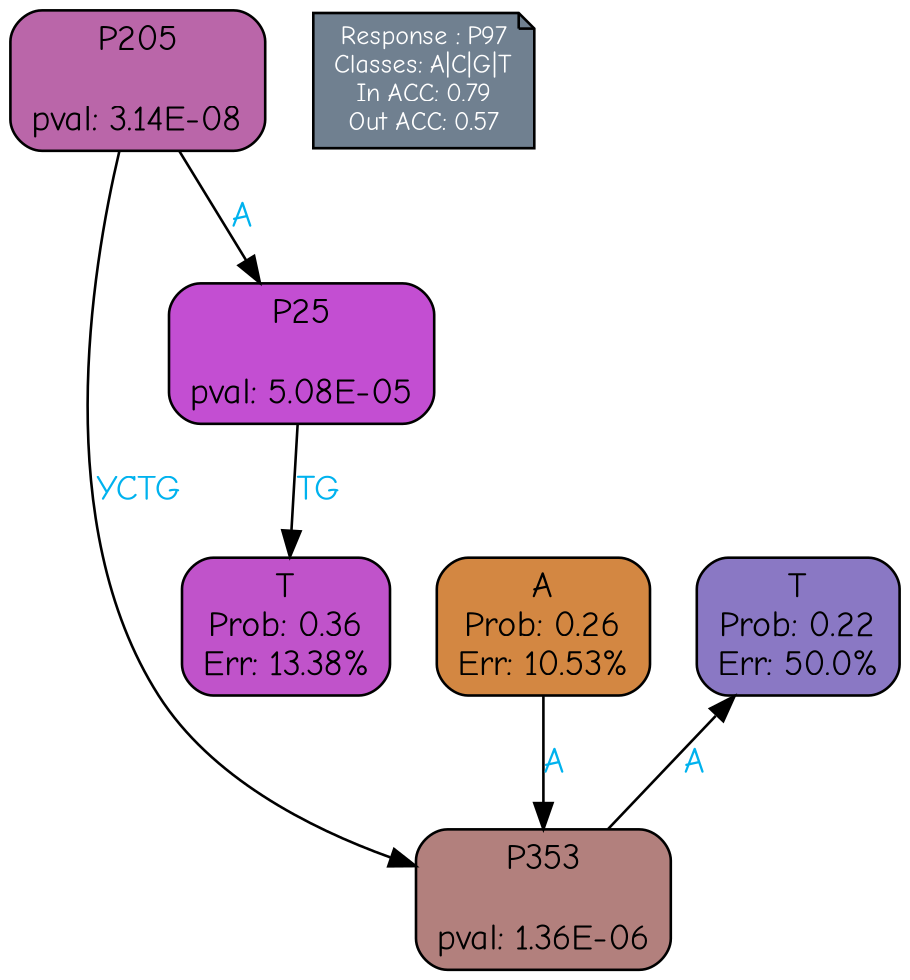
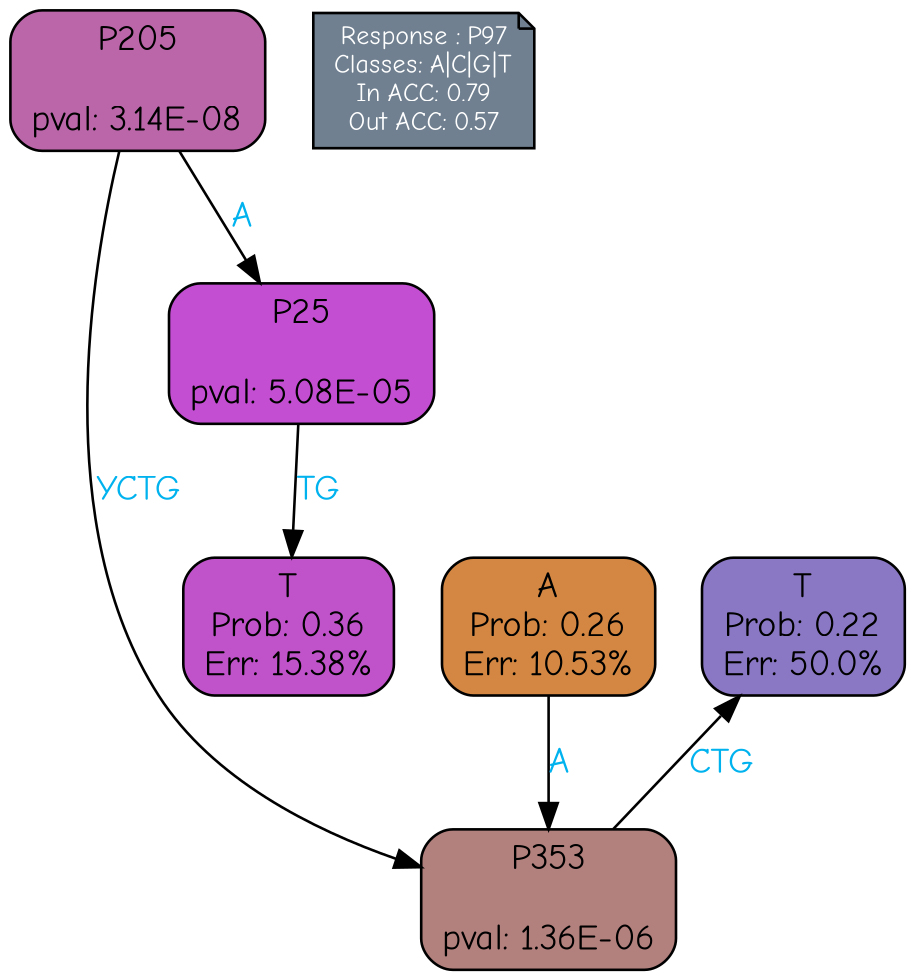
node "T Prob: 0.36 Err: 13.38%": label "T Prob: 0.36 Err: 13.38%" -> "T Prob: 0.36 Err: 15.38%"
edge "P353 pval: 1.36E-06" -> "T Prob: 0.22 Err: 50.0%": label "A" -> "CTG"
